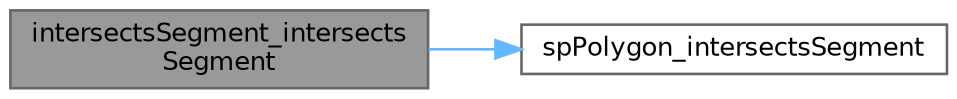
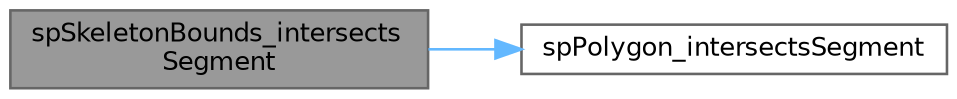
node "intersectsSegment_intersects Segment": label "intersectsSegment_intersects Segment" -> "spSkeletonBounds_intersects Segment"
